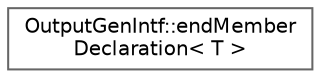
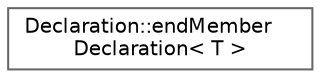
node "OutputGenIntf::endMember Declaration< T >": label "OutputGenIntf::endMember Declaration< T >" -> "Declaration::endMember Declaration< T >"
